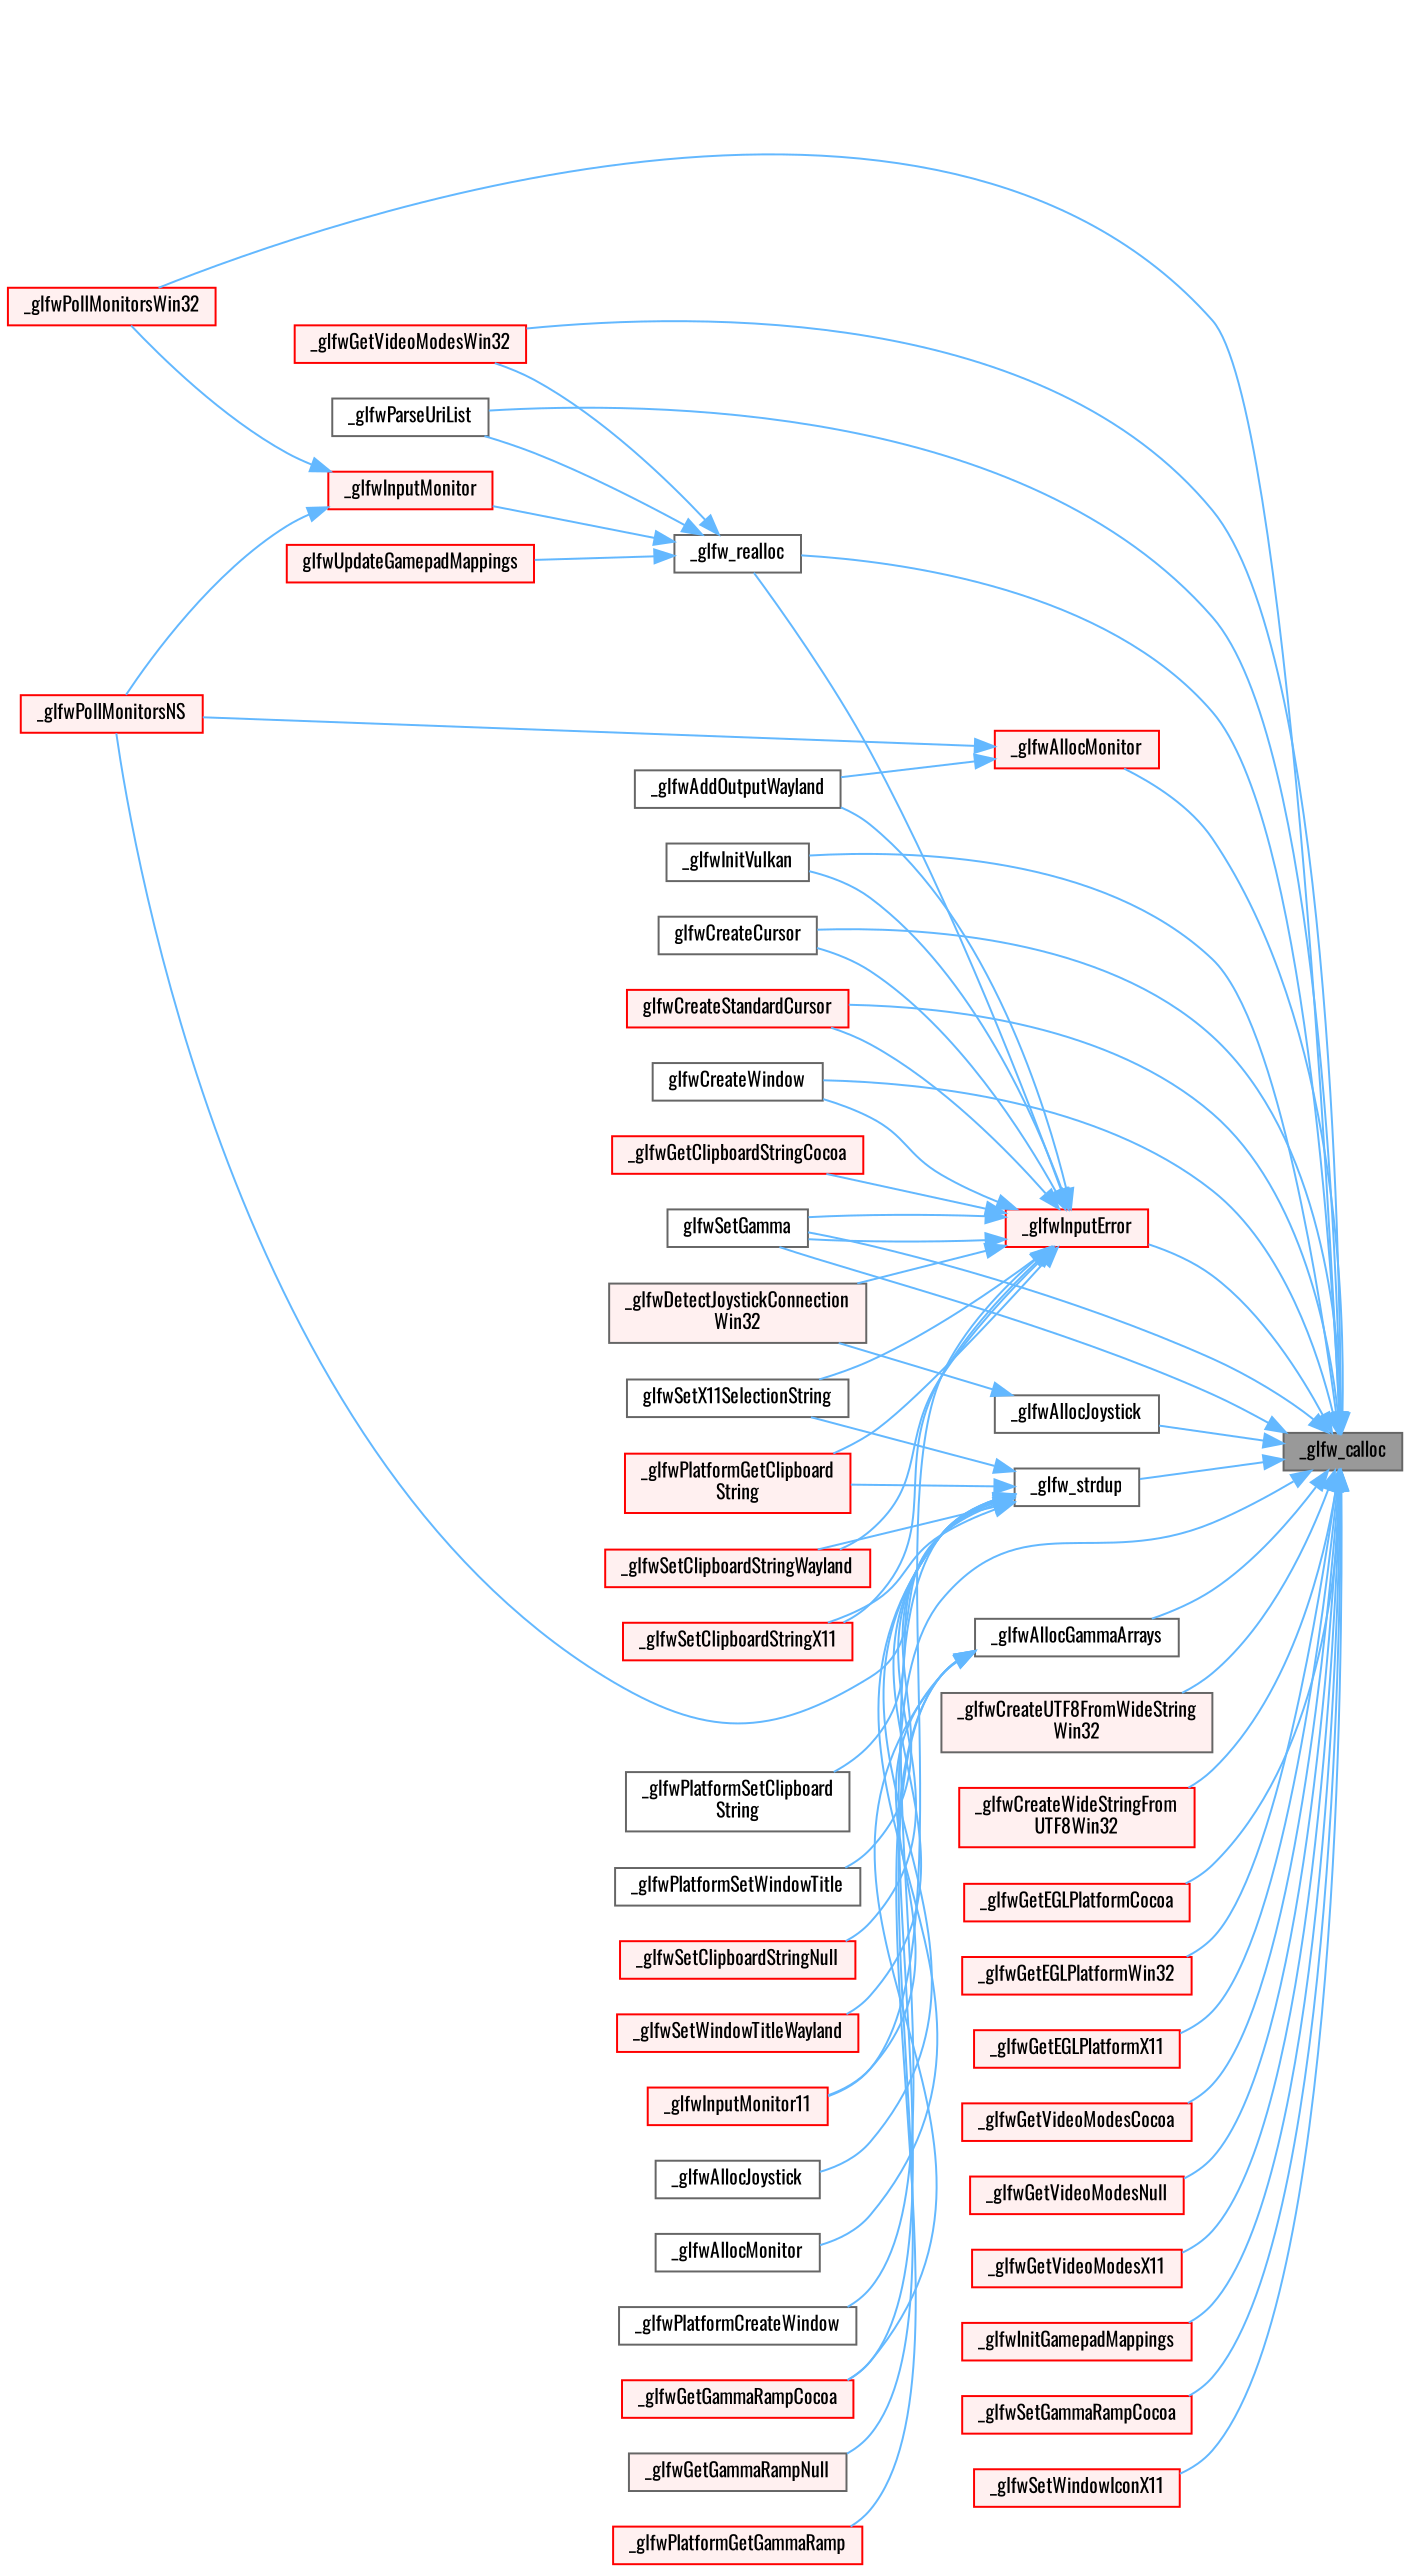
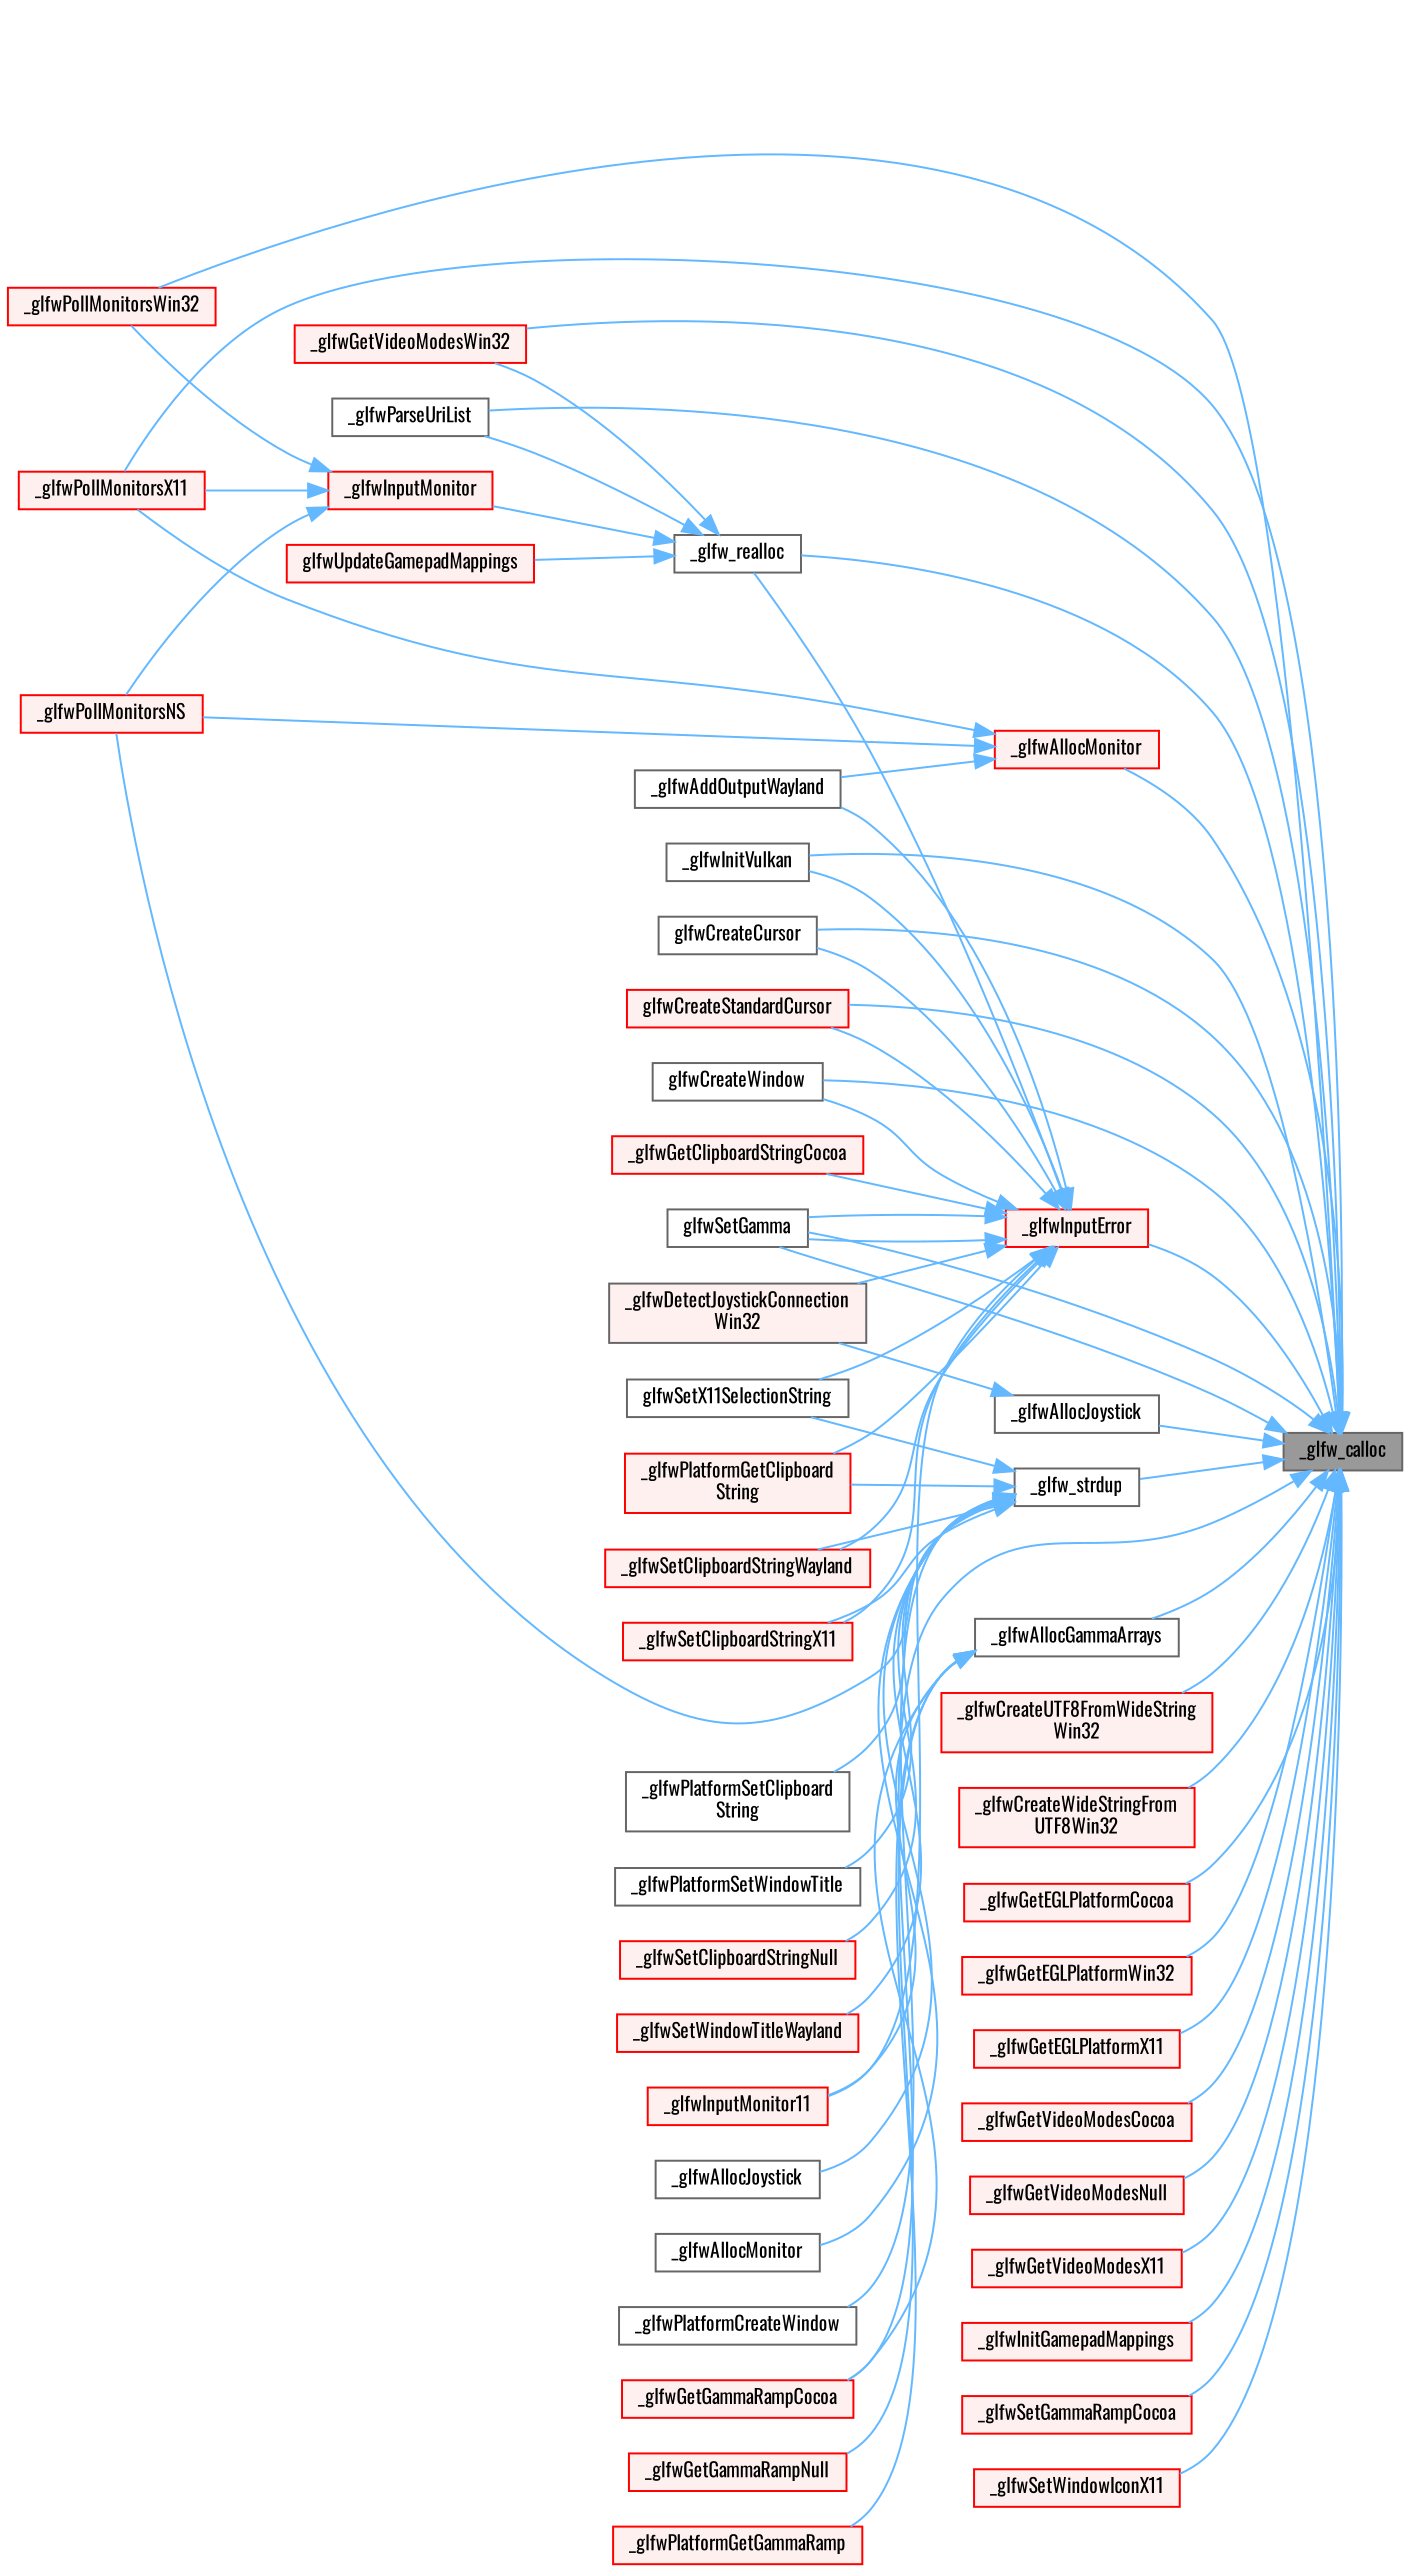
node "_glfwPollMonitorsX11": added
node "_glfwCreateUTF8FromWideString Win32": color grey40 -> red
node "_glfwGetGammaRampNull": color grey40 -> red
